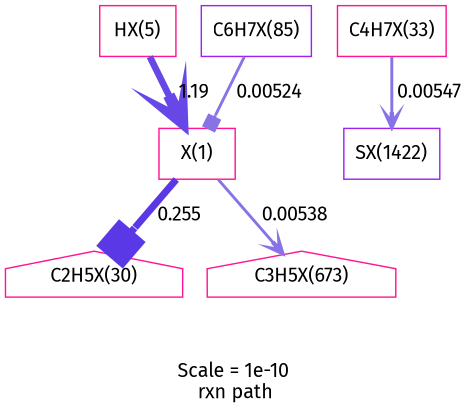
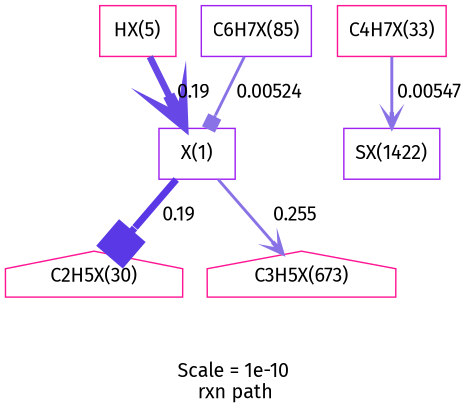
edge "HX(5)" -> "X(1)": label " 1.19" -> " 0.19"
node "X(1)": color deeppink -> purple
edge "X(1)" -> "C2H5X(30)": label " 0.255" -> " 0.19"
edge "X(1)" -> "C3H5X(673)": label " 0.00538" -> " 0.255"
